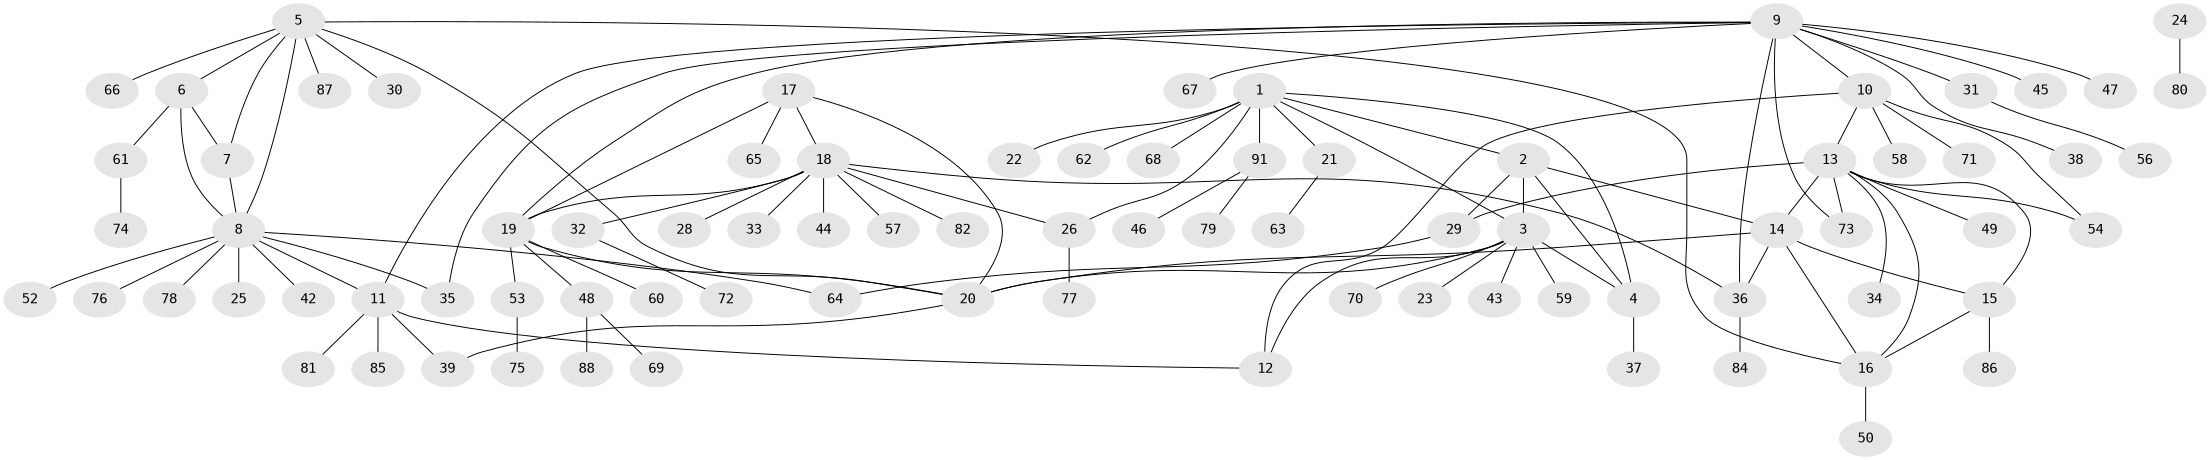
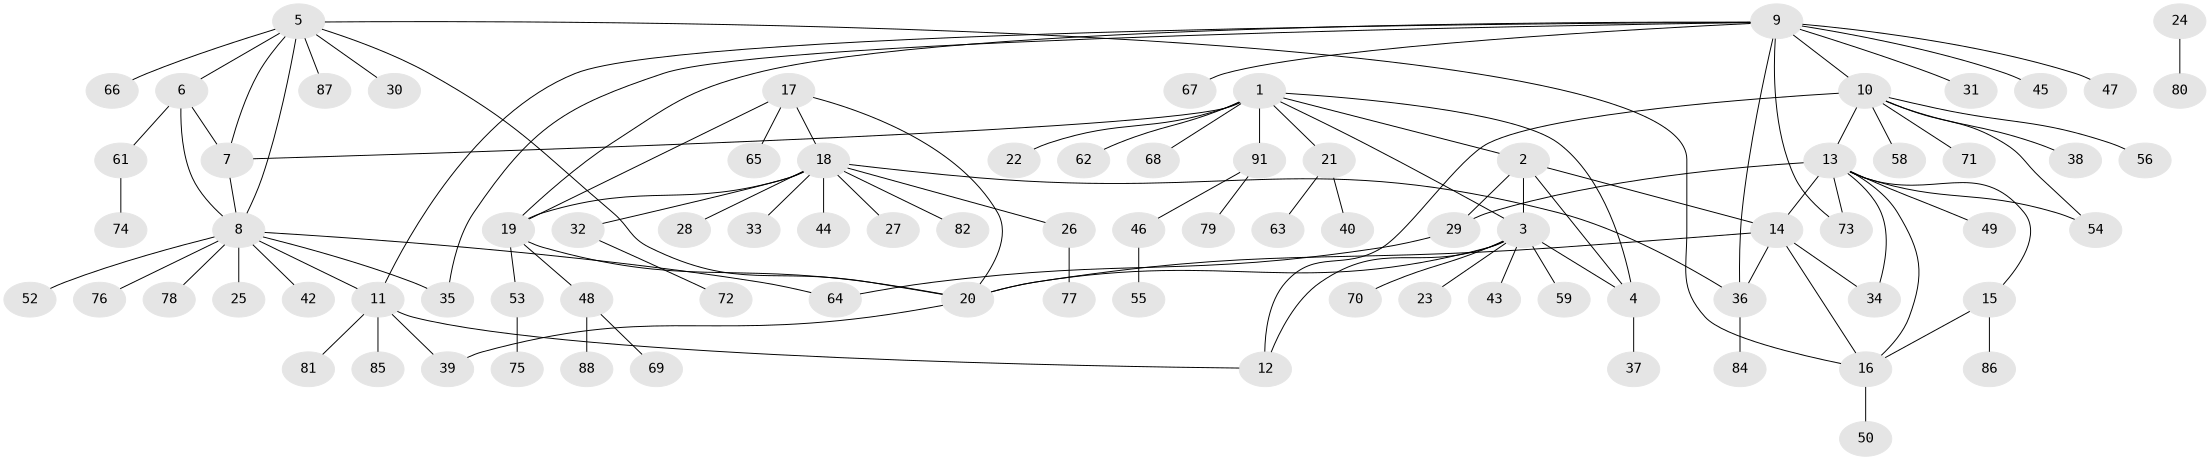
edge "9" -- "38": now "10" -- "38"
edge "31" -- "56": now "10" -- "56"
edge "1" -- "26": now "1" -- "7"
node "57": label "57" -> "27"
node "40": added
edge "14" -- "15": now "14" -- "34"
node "60": removed
node "55": added
